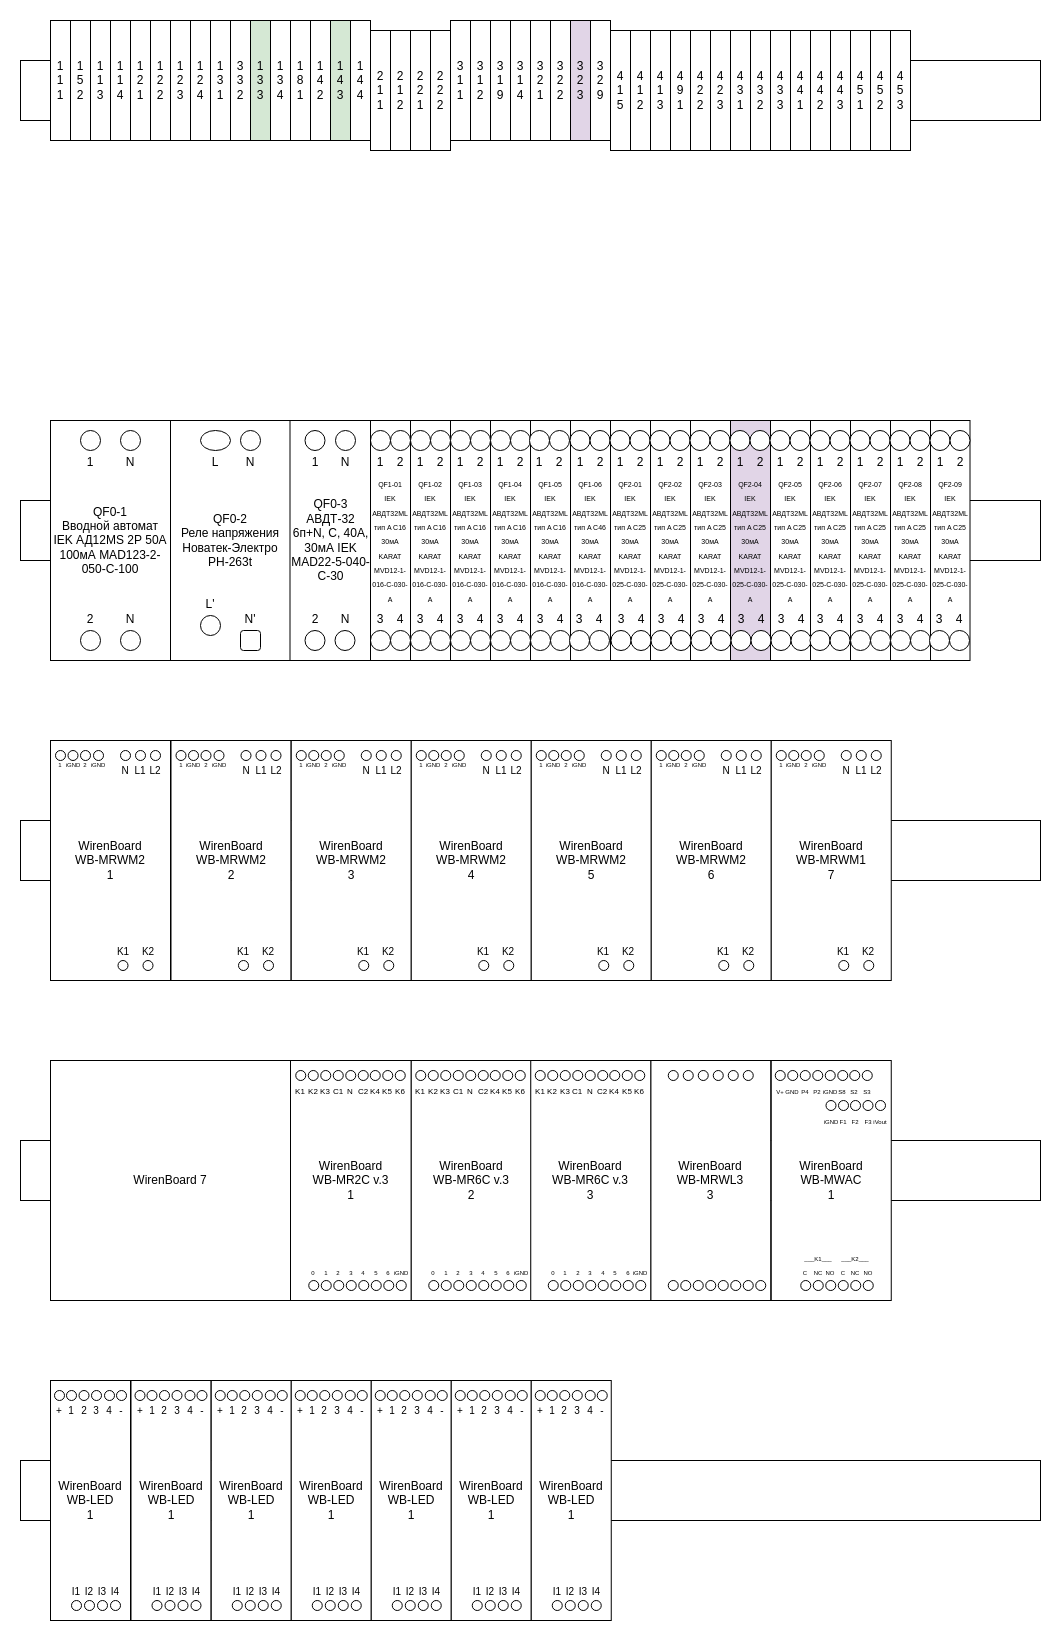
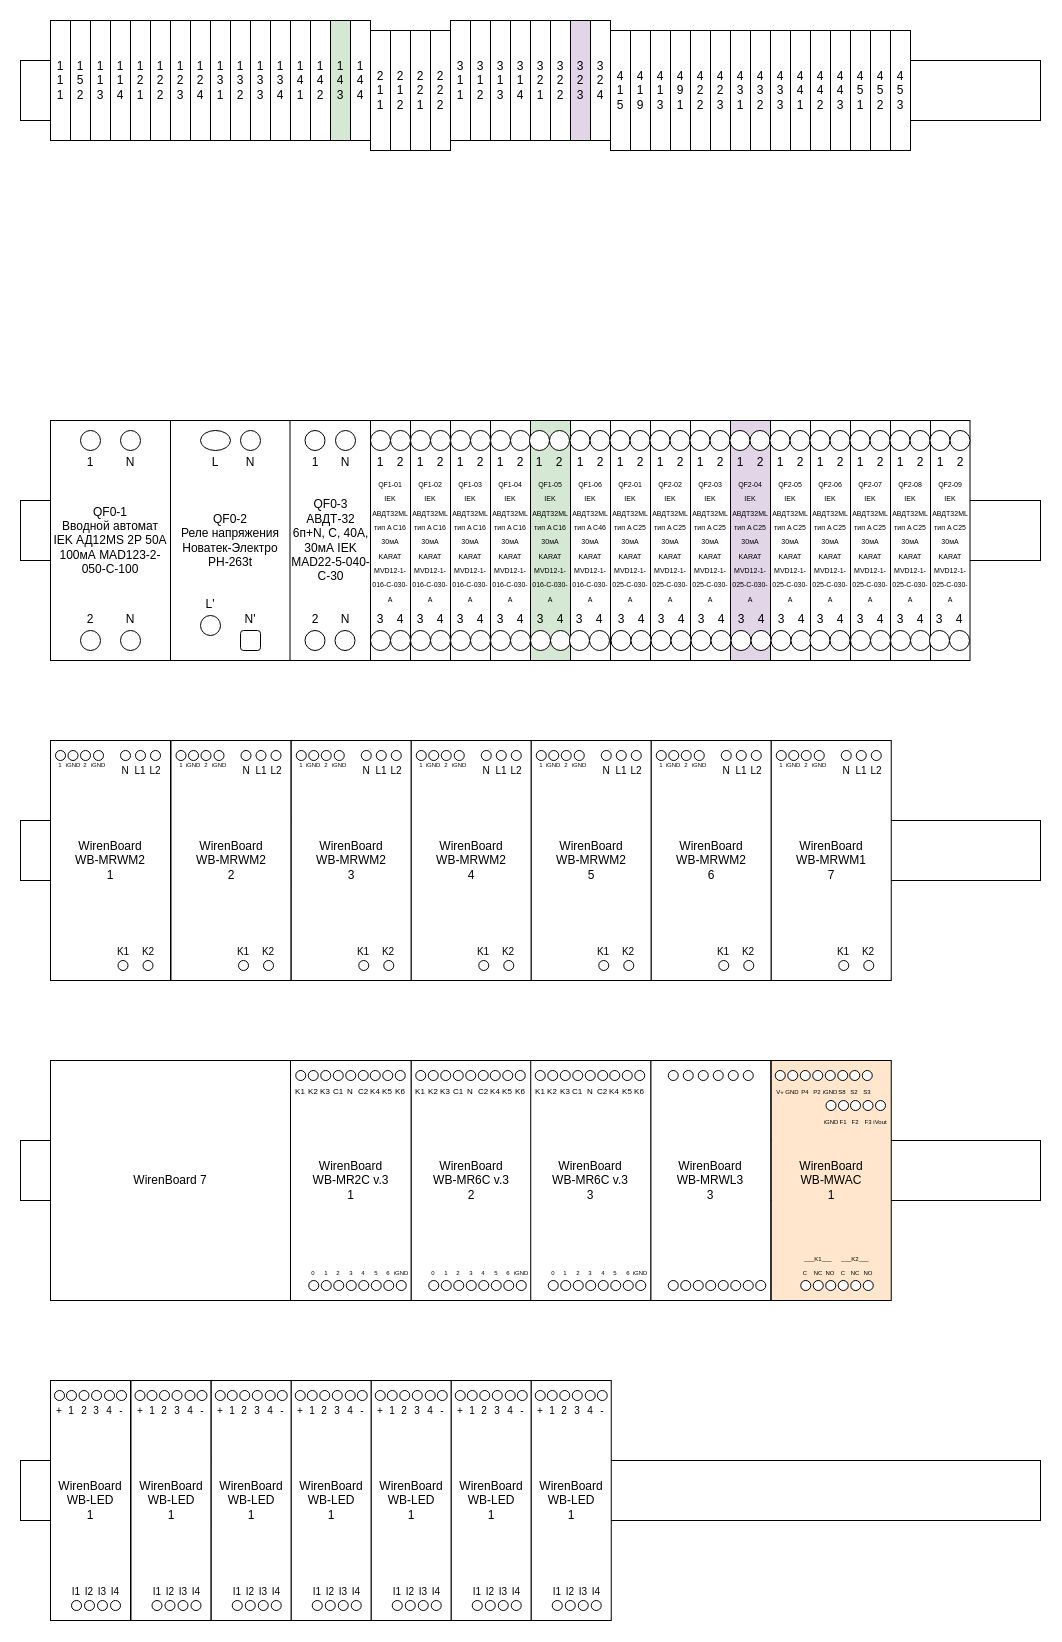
node "3 3 2": label "3 3 2" -> "1 3 2"
node "1 3 3": fillcolor #d5e8d4 -> #ffffff
node "1 8 1": label "1 8 1" -> "1 4 1"
node "3 1 9": label "3 1 9" -> "3 1 3"
node "3 2 9": label "3 2 9" -> "3 2 4"
node "4 1 2": label "4 1 2" -> "4 1 9"
node "QF1-05 IEK АВДТ32ML тип A С16 30мА KARAT MVD12-1-016-C-030-A": fillcolor #ffffff -> #d5e8d4
node "WirenBoard WB-MWAC 1": fillcolor #ffffff -> #ffe6cc
